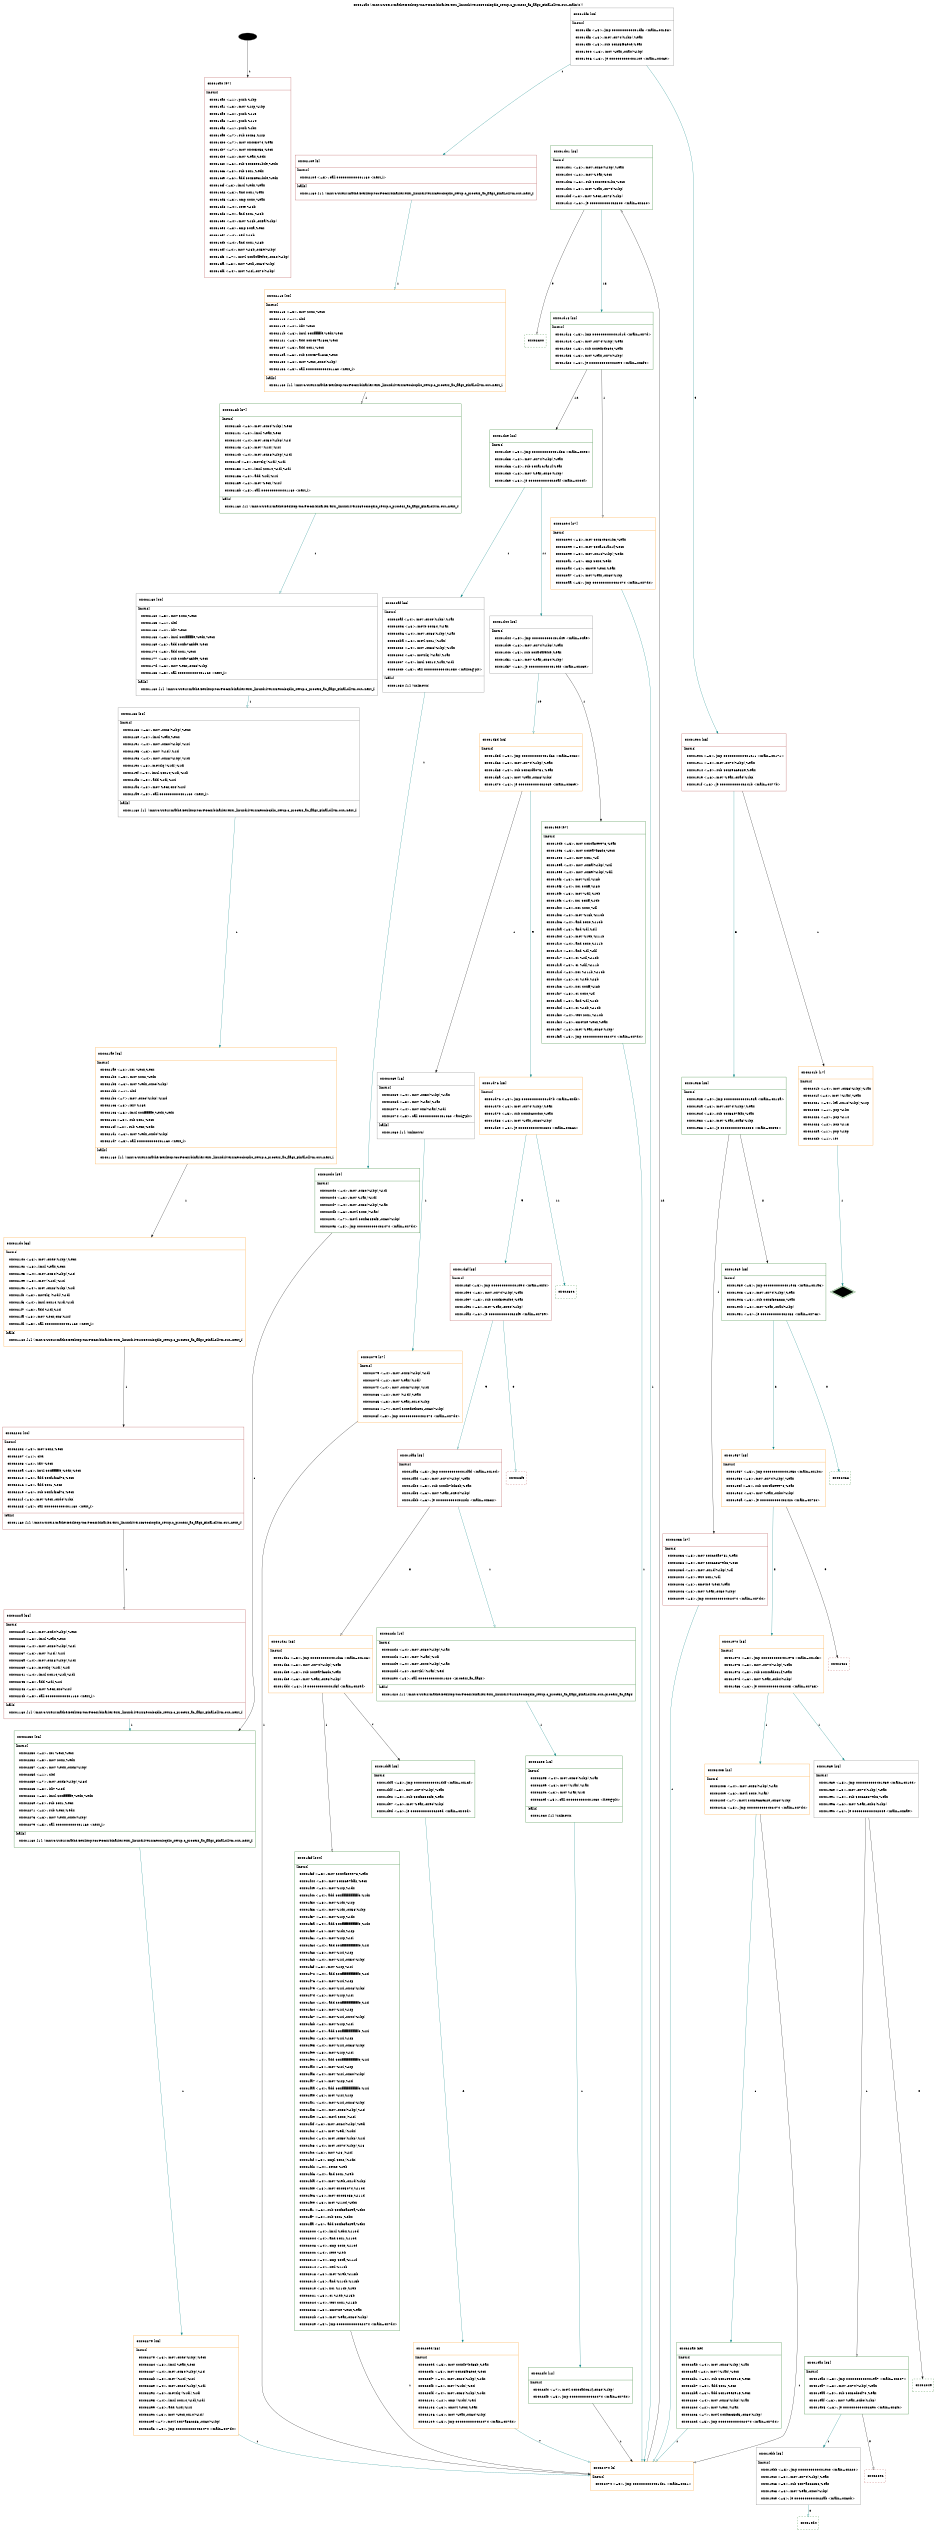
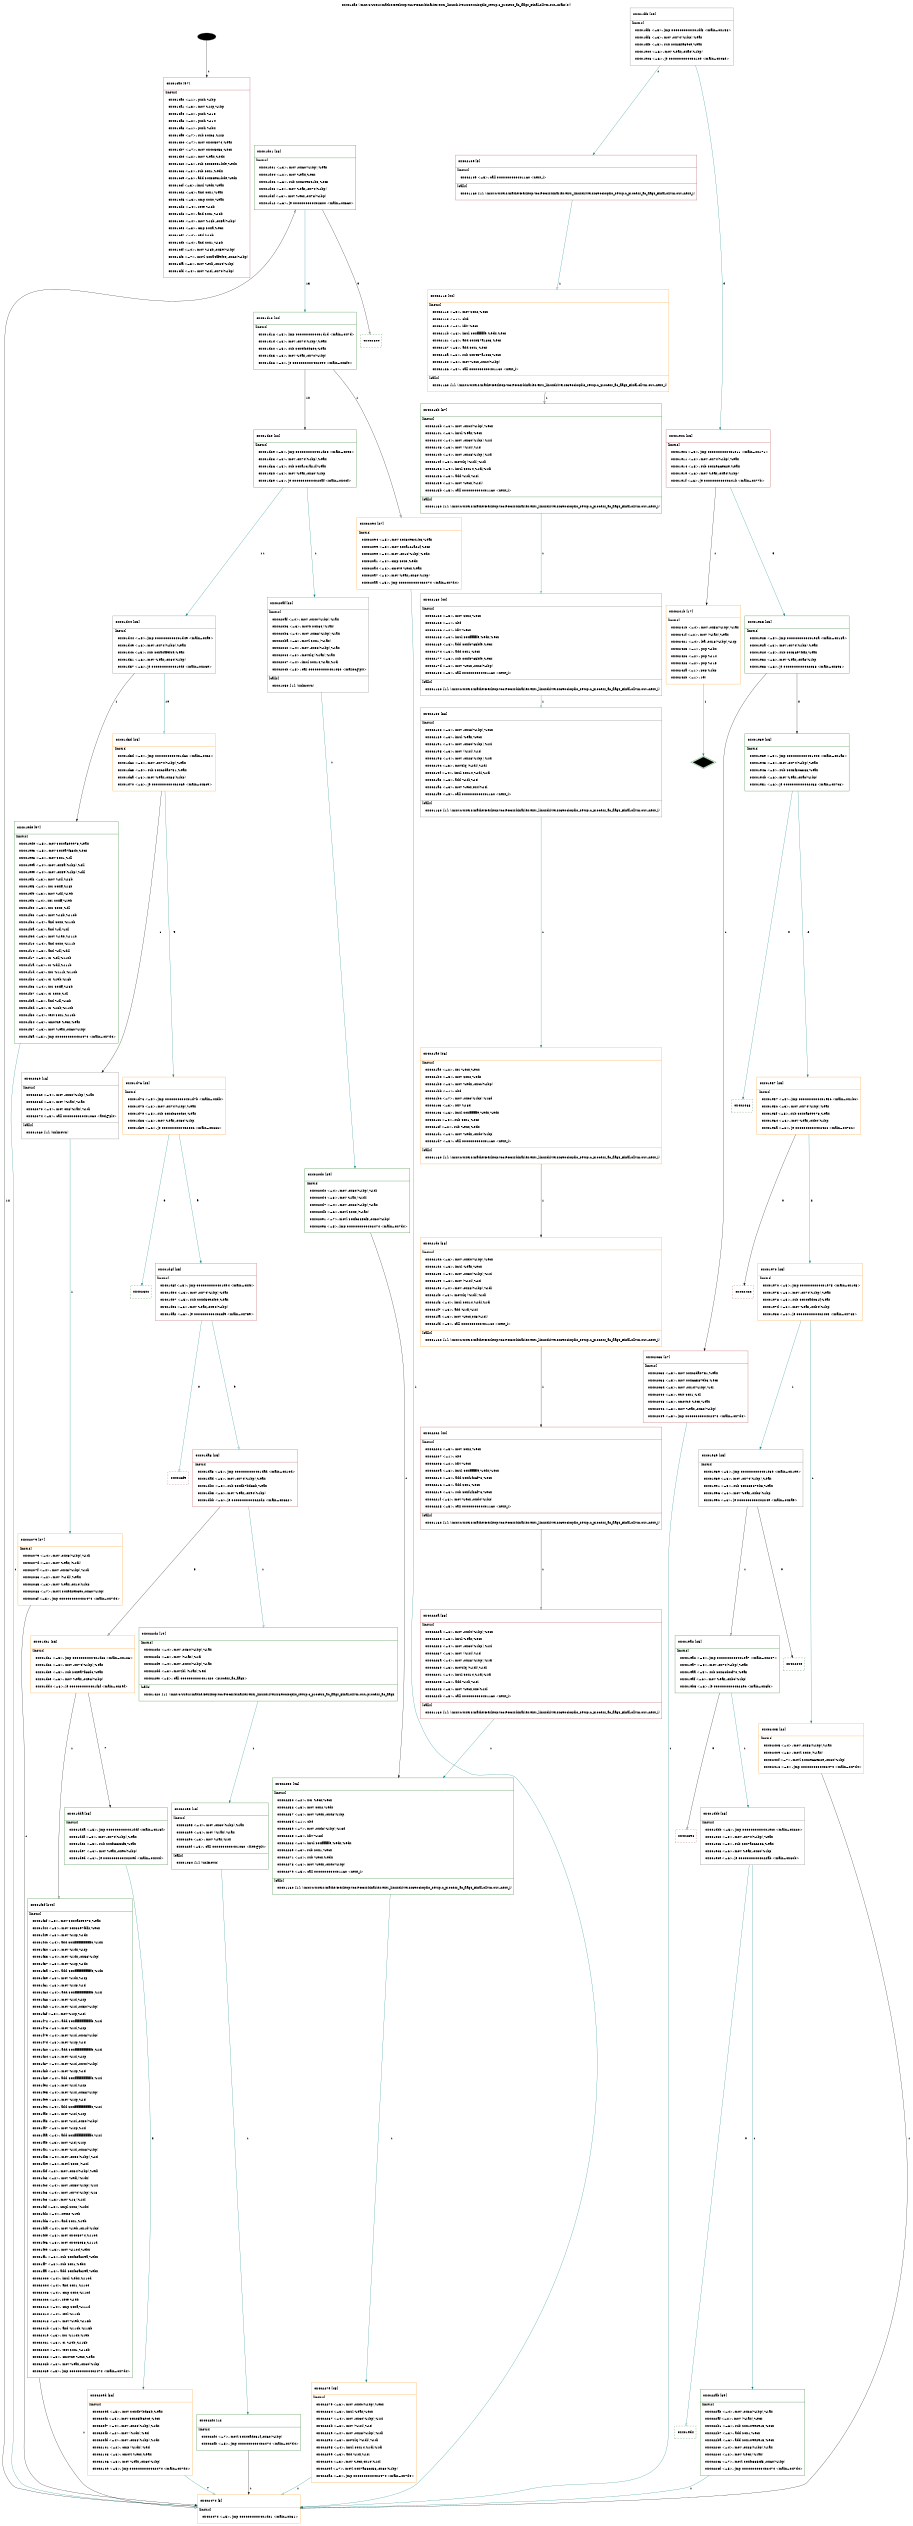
edge "0x401d76 [25]" -> "0x40230c": label " 11" -> " 0"
edge "0x402405 [22]" -> "0x4022ab [39]": now "0x401ebb [25]" -> "0x4022ab [39]"
